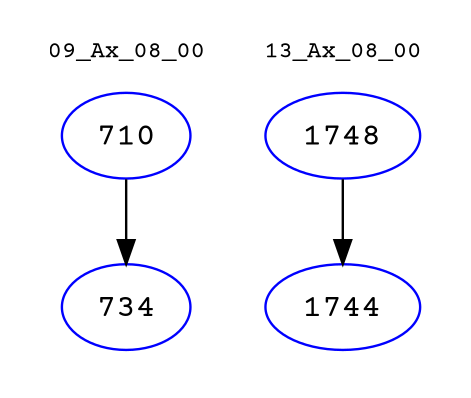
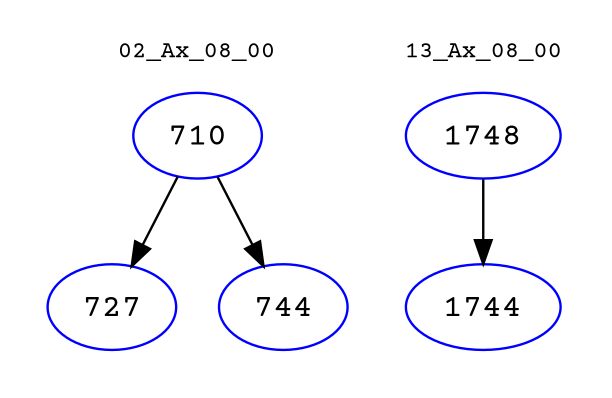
cluster "09_Ax_08_00": label "09_Ax_08_00" -> "02_Ax_08_00"
node "727": added
node "734": label "734" -> "744"
